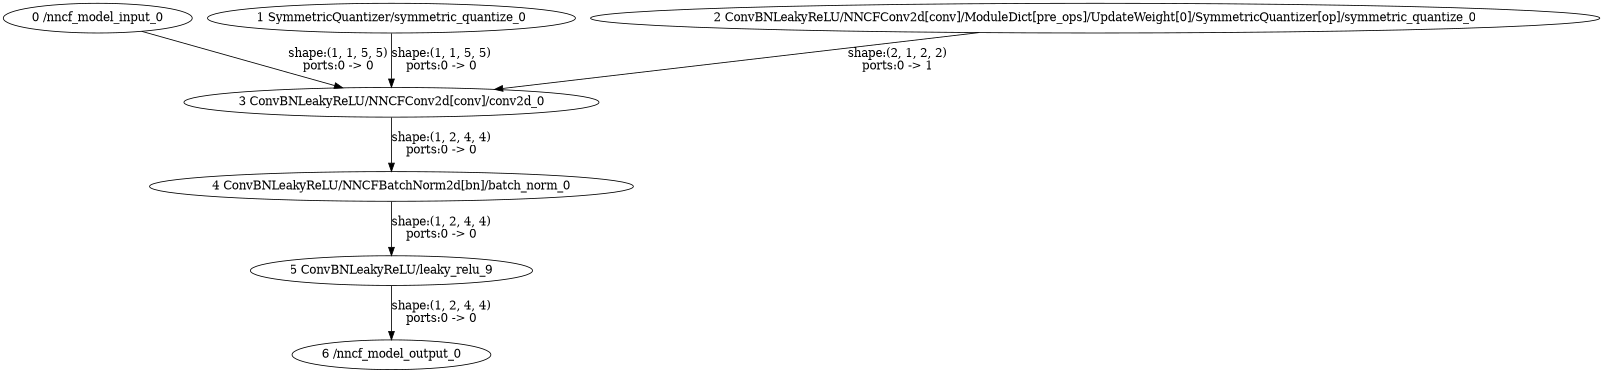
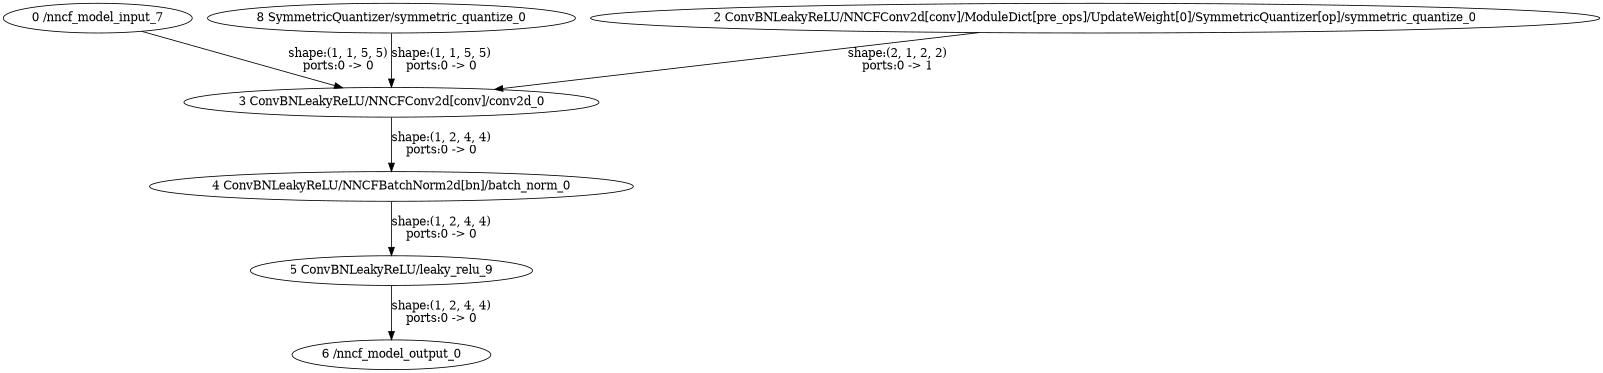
node "0 /nncf_model_input_0": label "0 /nncf_model_input_0" -> "0 /nncf_model_input_7"
node "1 SymmetricQuantizer/symmetric_quantize_0": label "1 SymmetricQuantizer/symmetric_quantize_0" -> "8 SymmetricQuantizer/symmetric_quantize_0"
